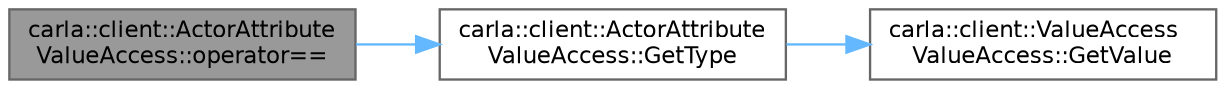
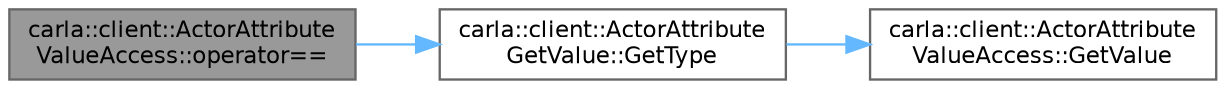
node "carla::client::ActorAttribute ValueAccess::GetType": label "carla::client::ActorAttribute ValueAccess::GetType" -> "carla::client::ActorAttribute GetValue::GetType"
node "carla::client::ValueAccess ValueAccess::GetValue": label "carla::client::ValueAccess ValueAccess::GetValue" -> "carla::client::ActorAttribute ValueAccess::GetValue"
